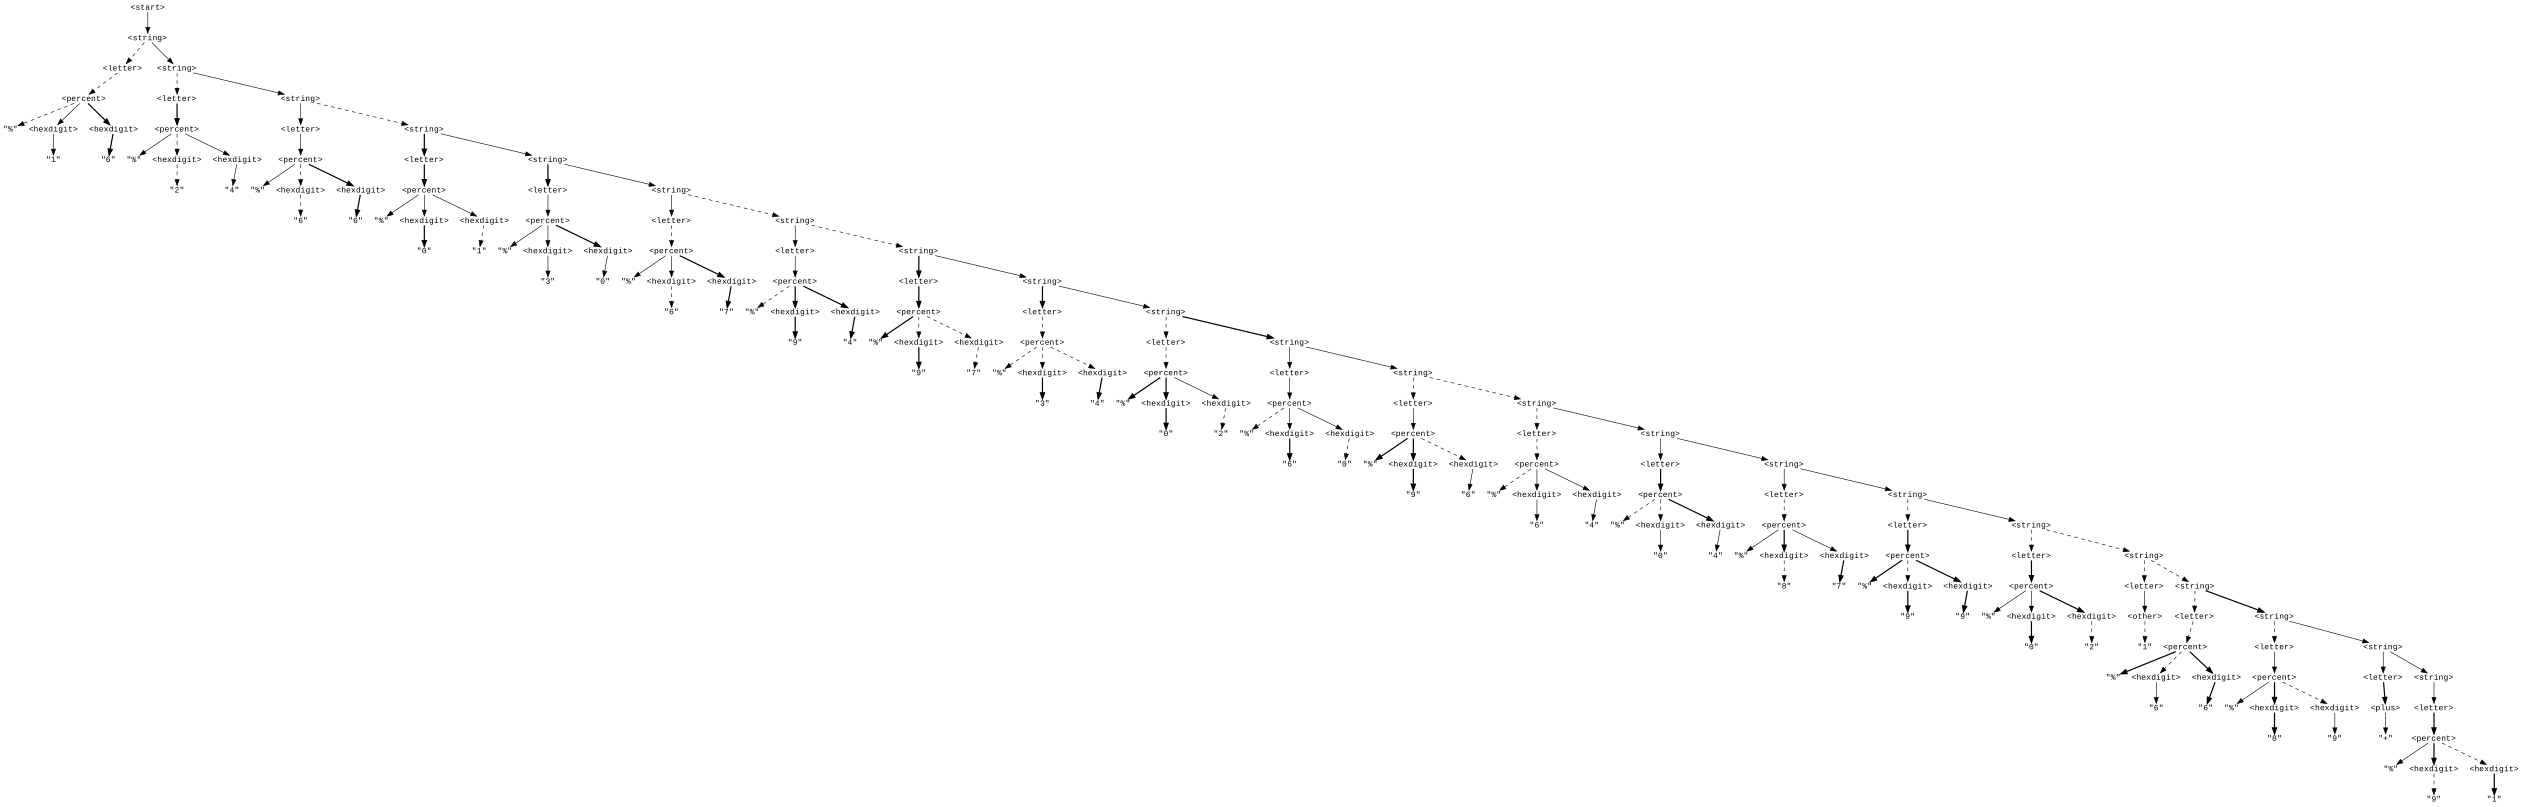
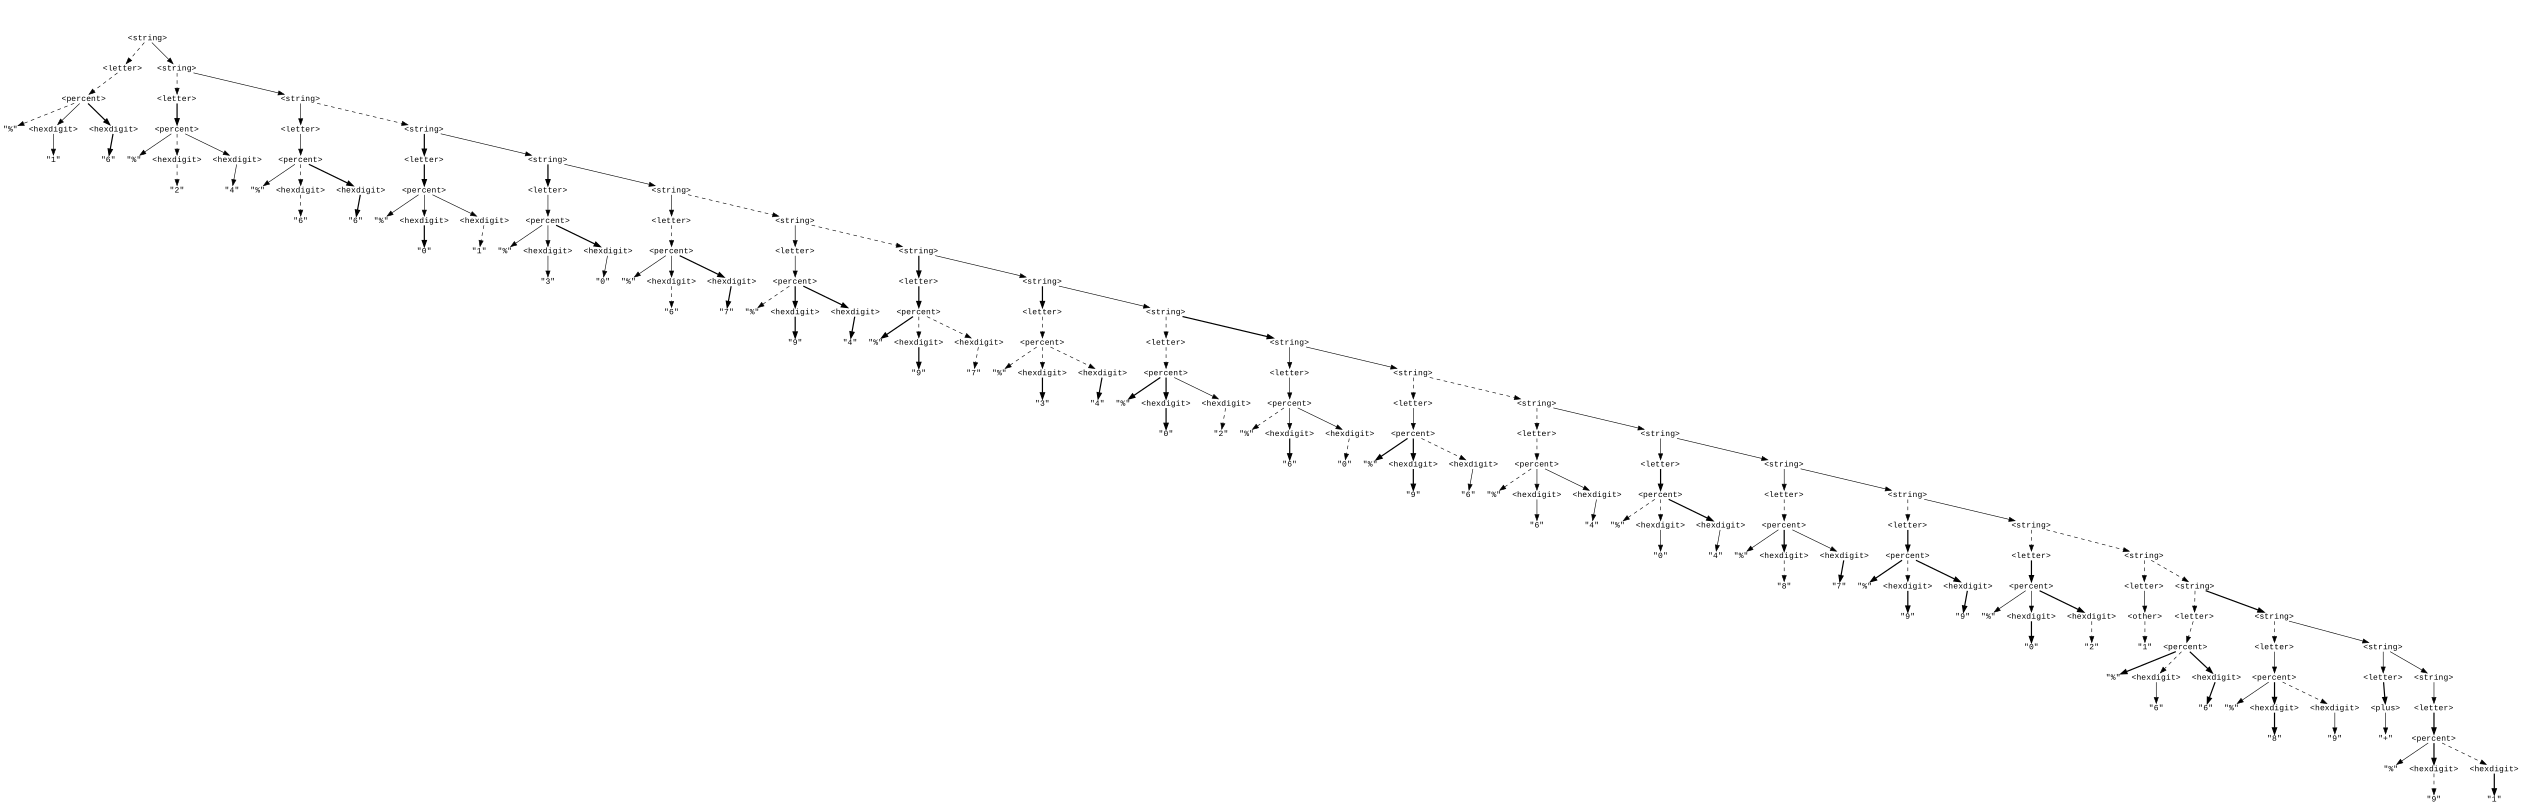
node "<start>": removed
